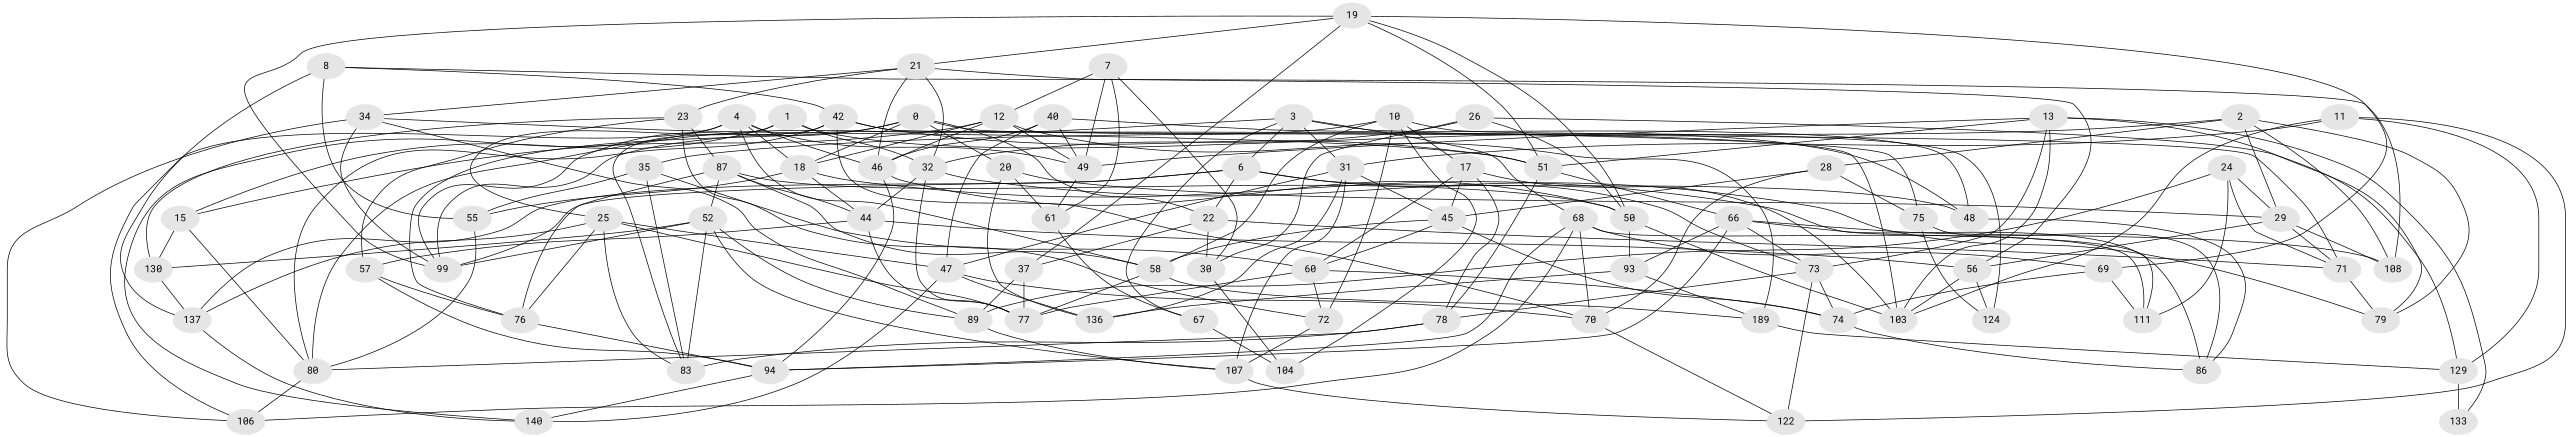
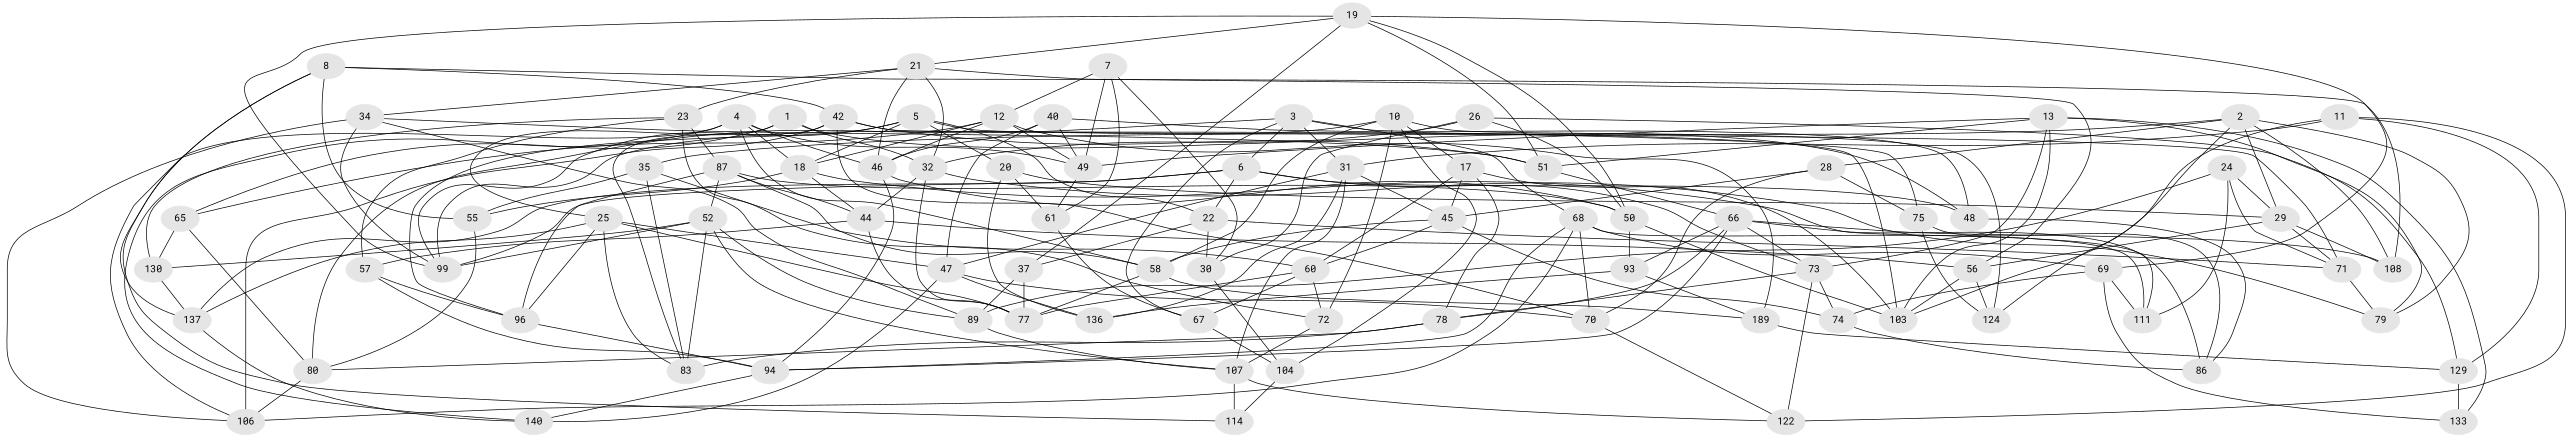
node "0": label "0" -> "5"
edge "42" -- "80": now "42" -- "106"
edge "2" -- "124": added
node "15": label "15" -> "65"
edge "51" -- "78": now "66" -- "78"
edge "60" -- "74": now "60" -- "67"
node "76": label "76" -> "96"
edge "69" -- "133": added
node "114": added
